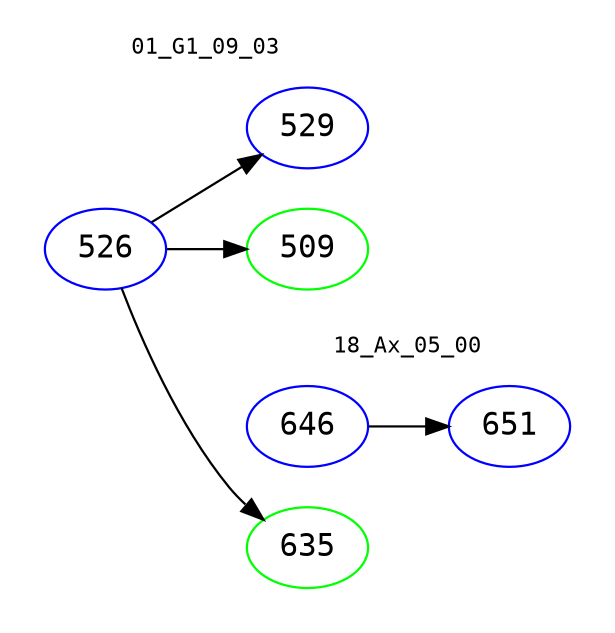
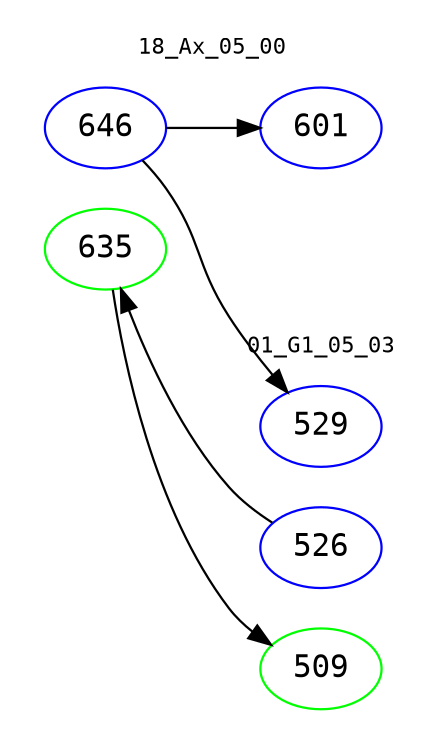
cluster "01_G1_09_03": label "01_G1_09_03" -> "01_G1_05_03"
edge "526" -> "529": now "646" -> "529"
edge "526" -> "509": now "635" -> "509"
node "651": label "651" -> "601"
